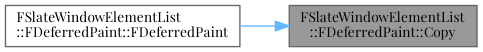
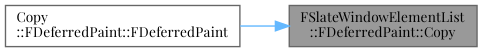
node "FSlateWindowElementList ::FDeferredPaint::FDeferredPaint": label "FSlateWindowElementList ::FDeferredPaint::FDeferredPaint" -> "Copy ::FDeferredPaint::FDeferredPaint"
